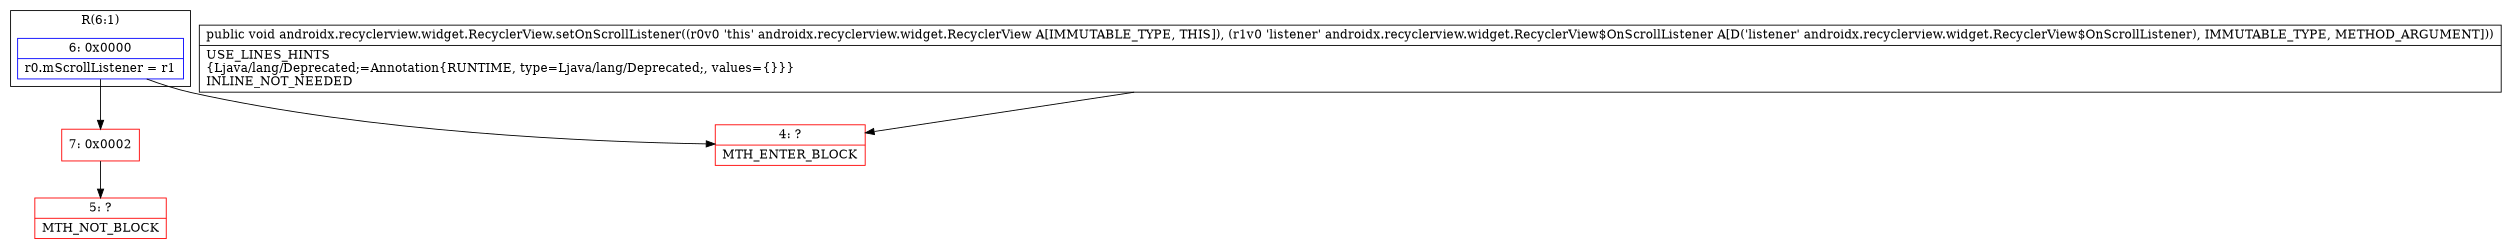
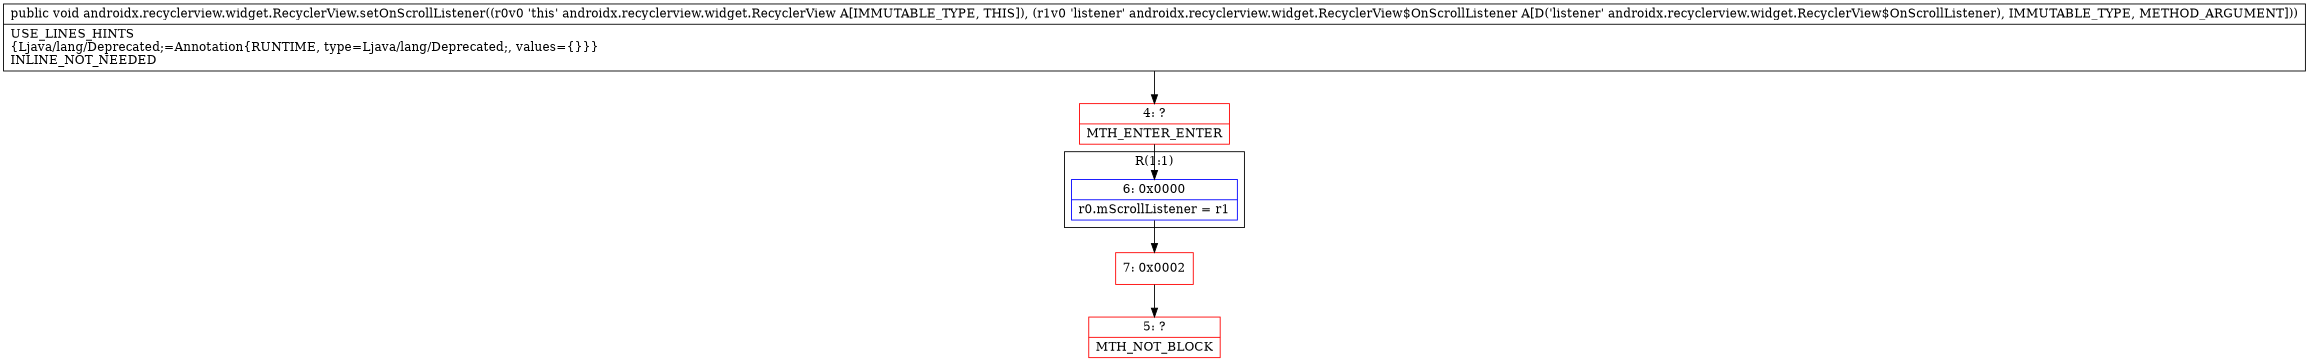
cluster "R(6:1)": label "R(6:1)" -> "R(1:1)"
edge "6: 0x0000" -> "4: ?": reversed
node "4: ?": text "MTH_ENTER_BLOCK" -> "MTH_ENTER_ENTER"
